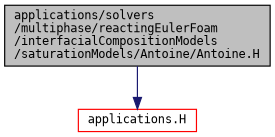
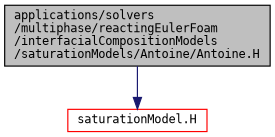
node "applications.H": label "applications.H" -> "saturationModel.H"
